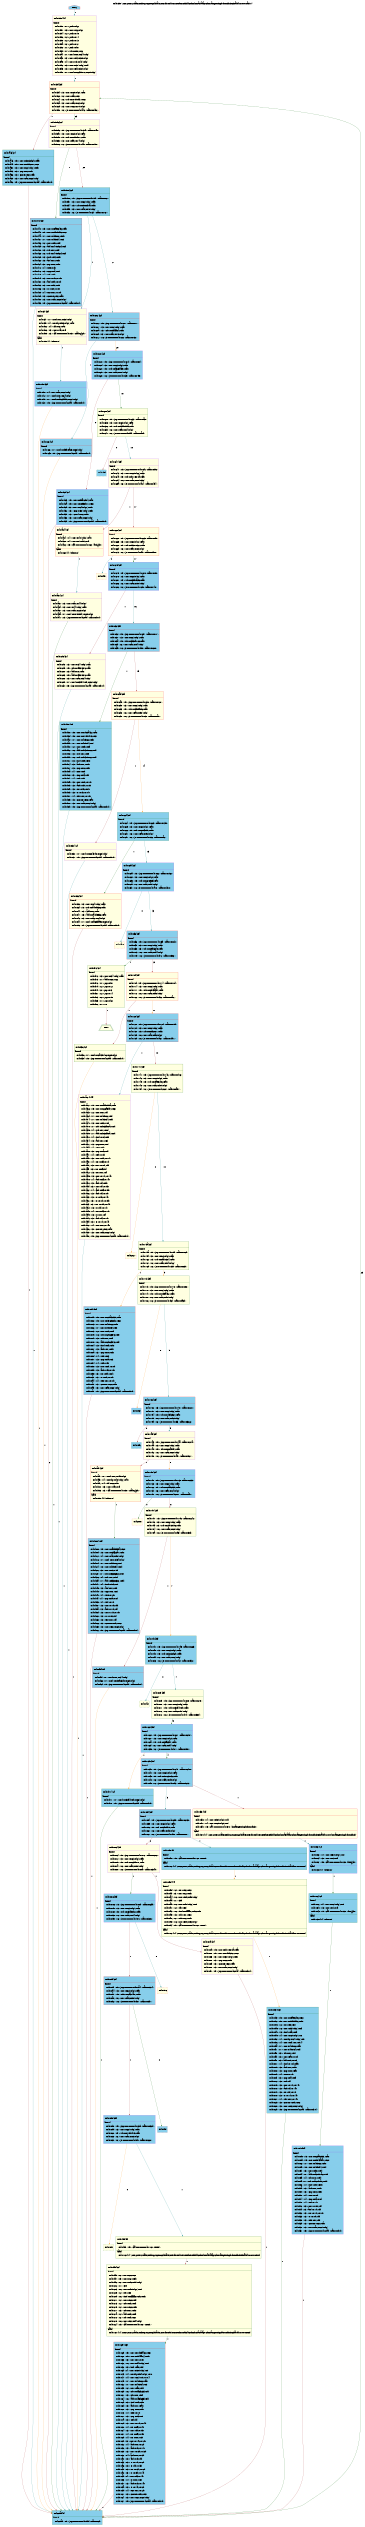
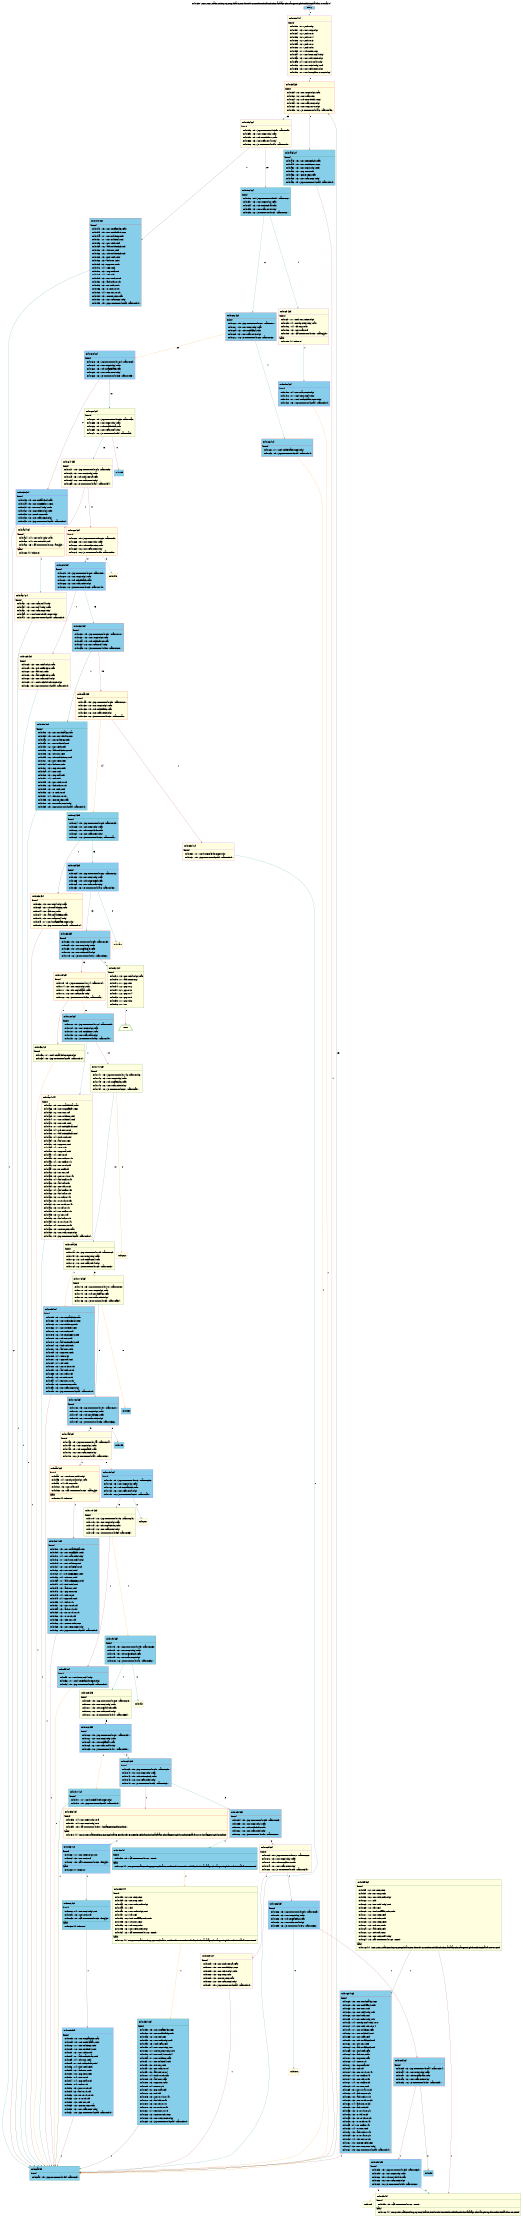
edge "0x401bf0 [5]" -> "0x401bf5 [52]": reversed
